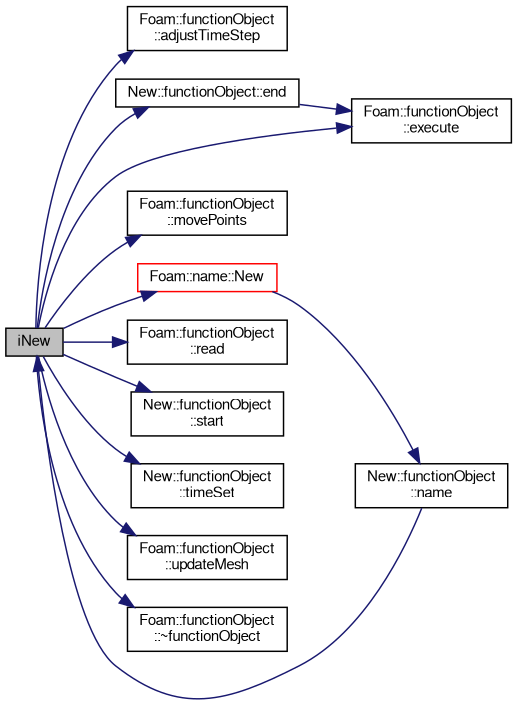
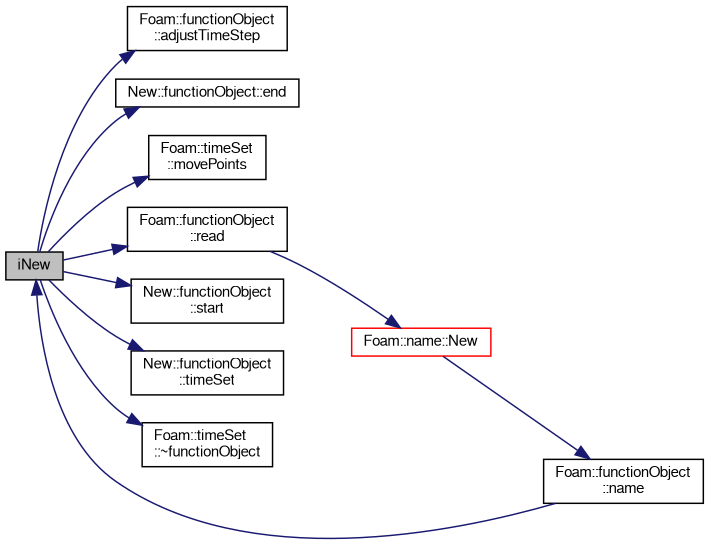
node "Foam::functionObject ::execute": removed
node "Foam::functionObject ::movePoints": label "Foam::functionObject ::movePoints" -> "Foam::timeSet ::movePoints"
edge "iNew" -> "Foam::name::New": now "Foam::functionObject ::read" -> "Foam::name::New"
node "New::functionObject ::name": label "New::functionObject ::name" -> "Foam::functionObject ::name"
node "Foam::functionObject ::updateMesh": removed
node "Foam::functionObject ::~functionObject": label "Foam::functionObject ::~functionObject" -> "Foam::timeSet ::~functionObject"
